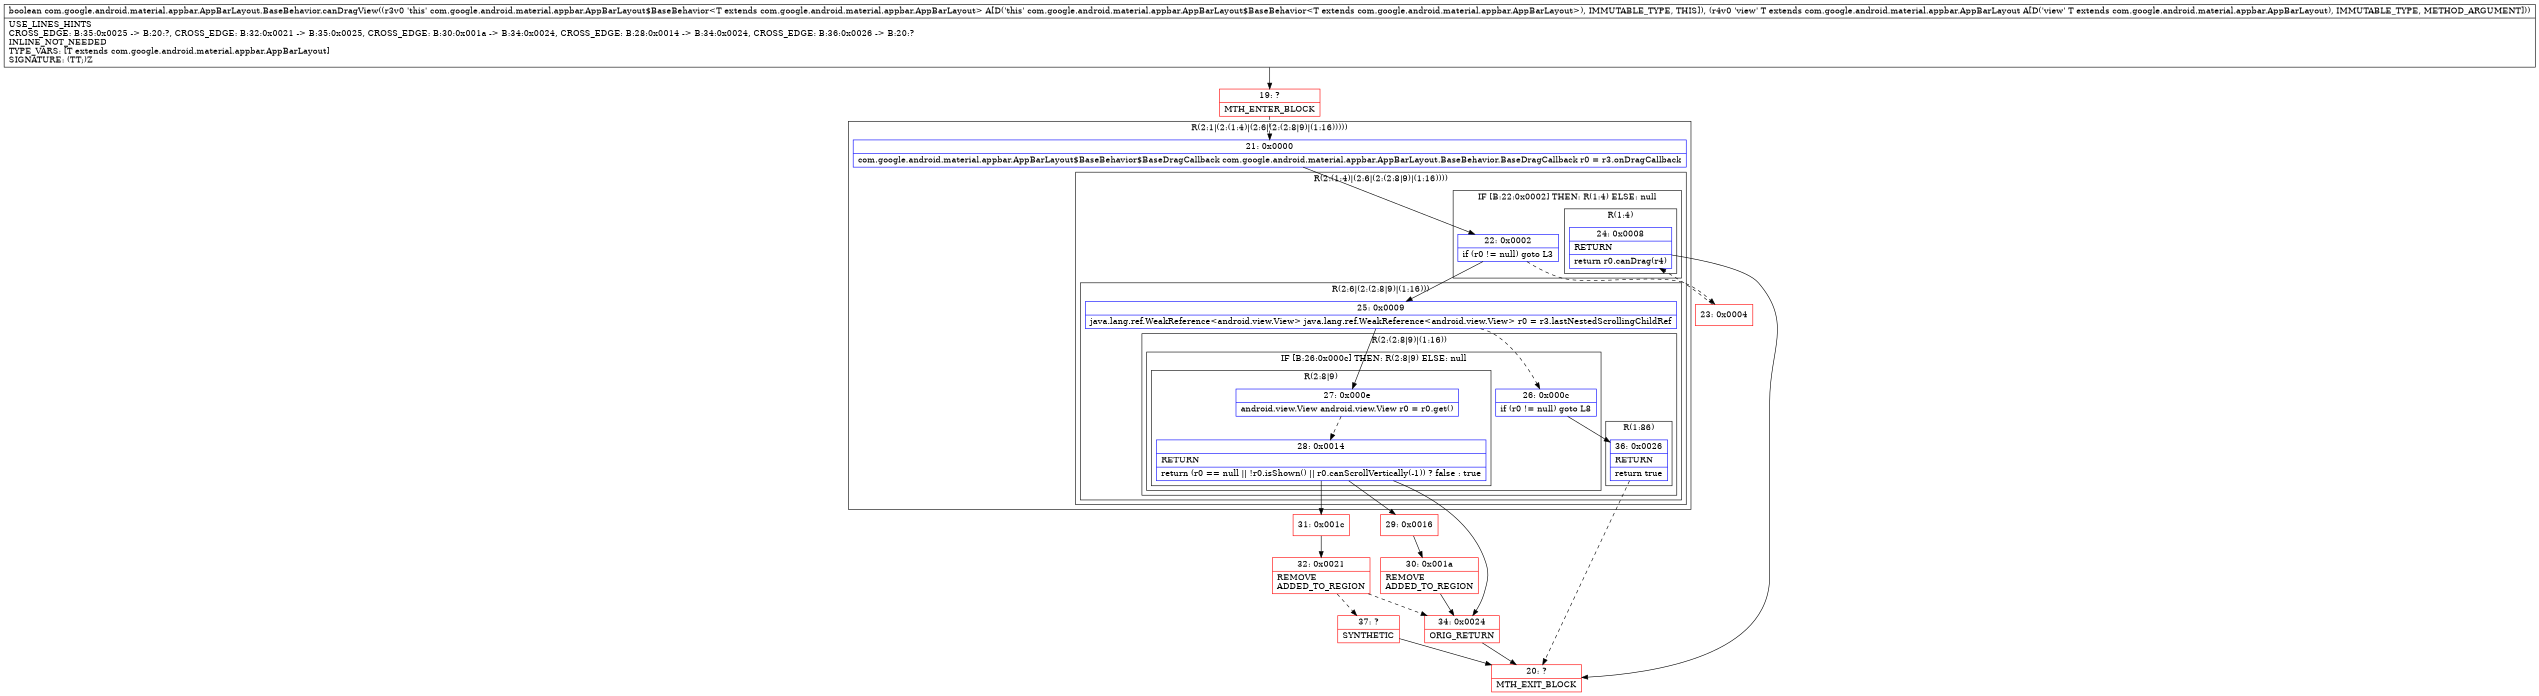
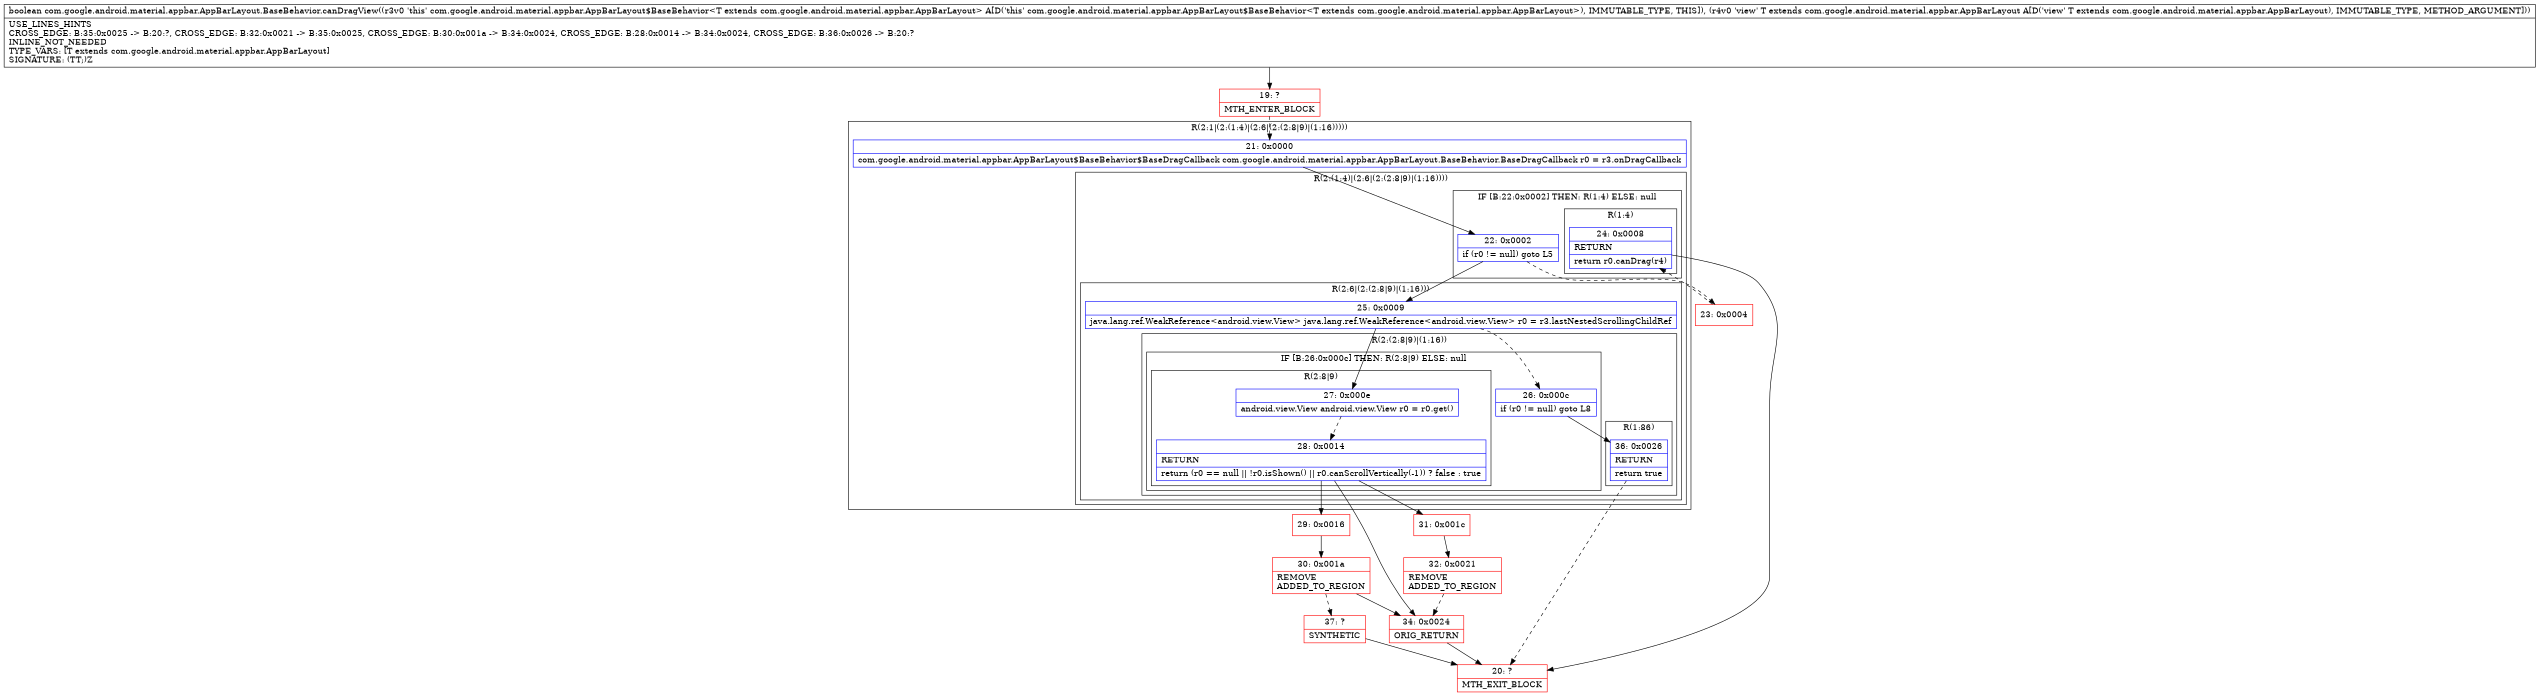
node "22: 0x0002": text "if (r0 != null) goto L3" -> "if (r0 != null) goto L5"
edge "32: 0x0021" -> "37: ?": now "30: 0x001a" -> "37: ?"
